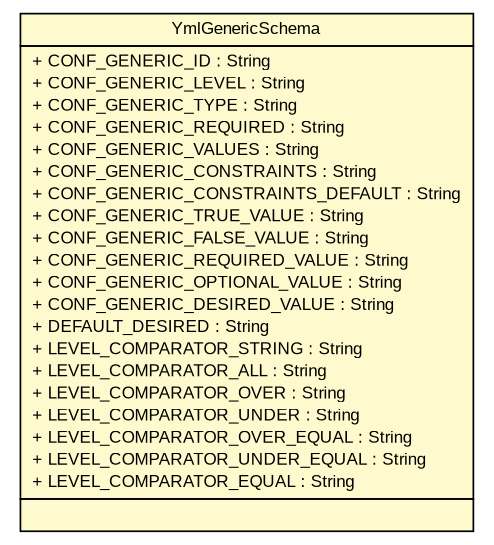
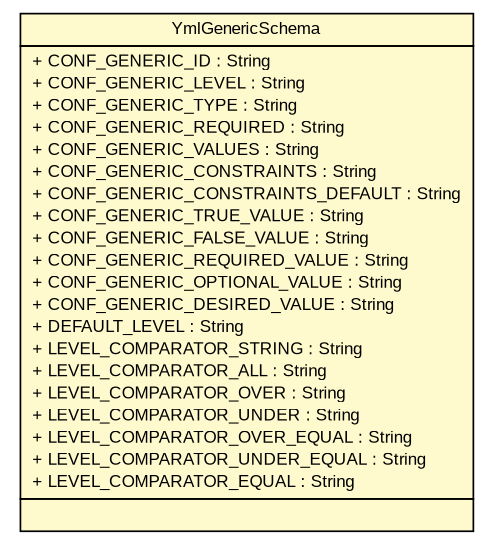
node "YmlGenericSchema": text "+ DEFAULT_DESIRED : String" -> "+ DEFAULT_LEVEL : String"
